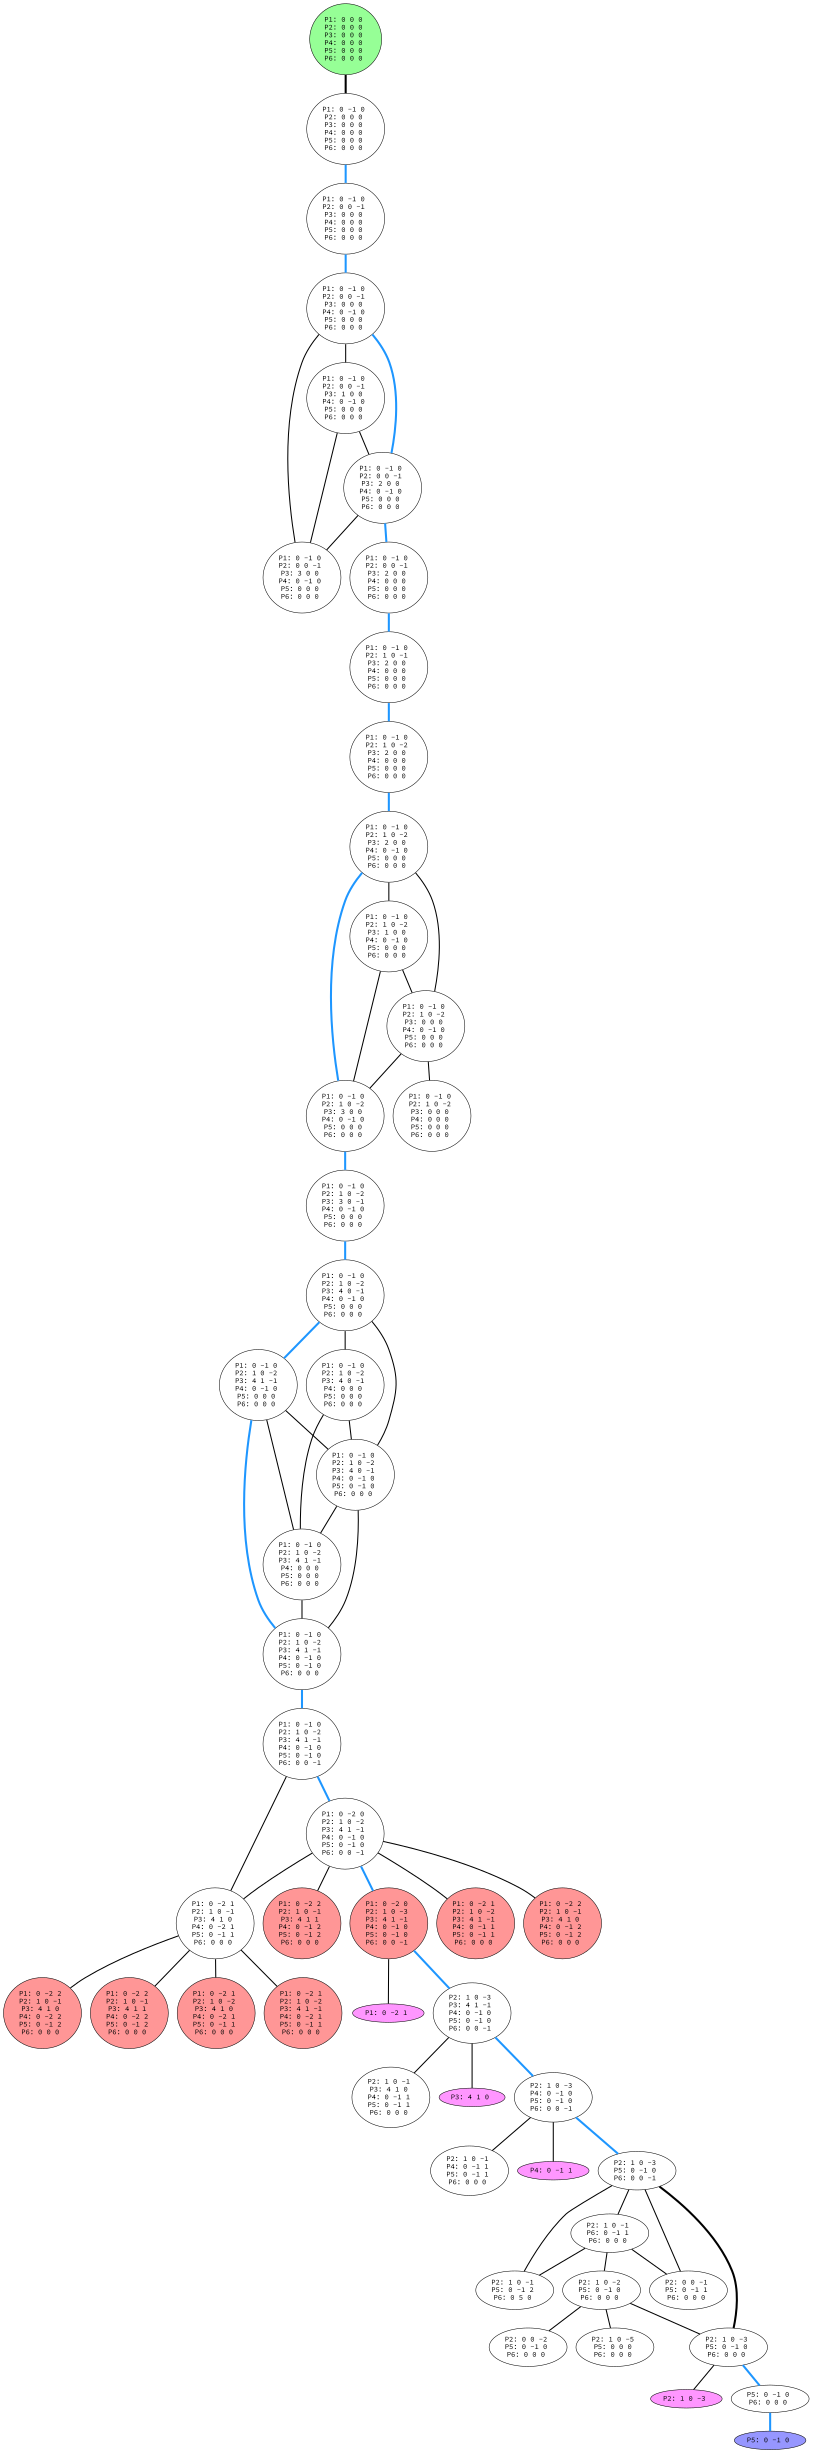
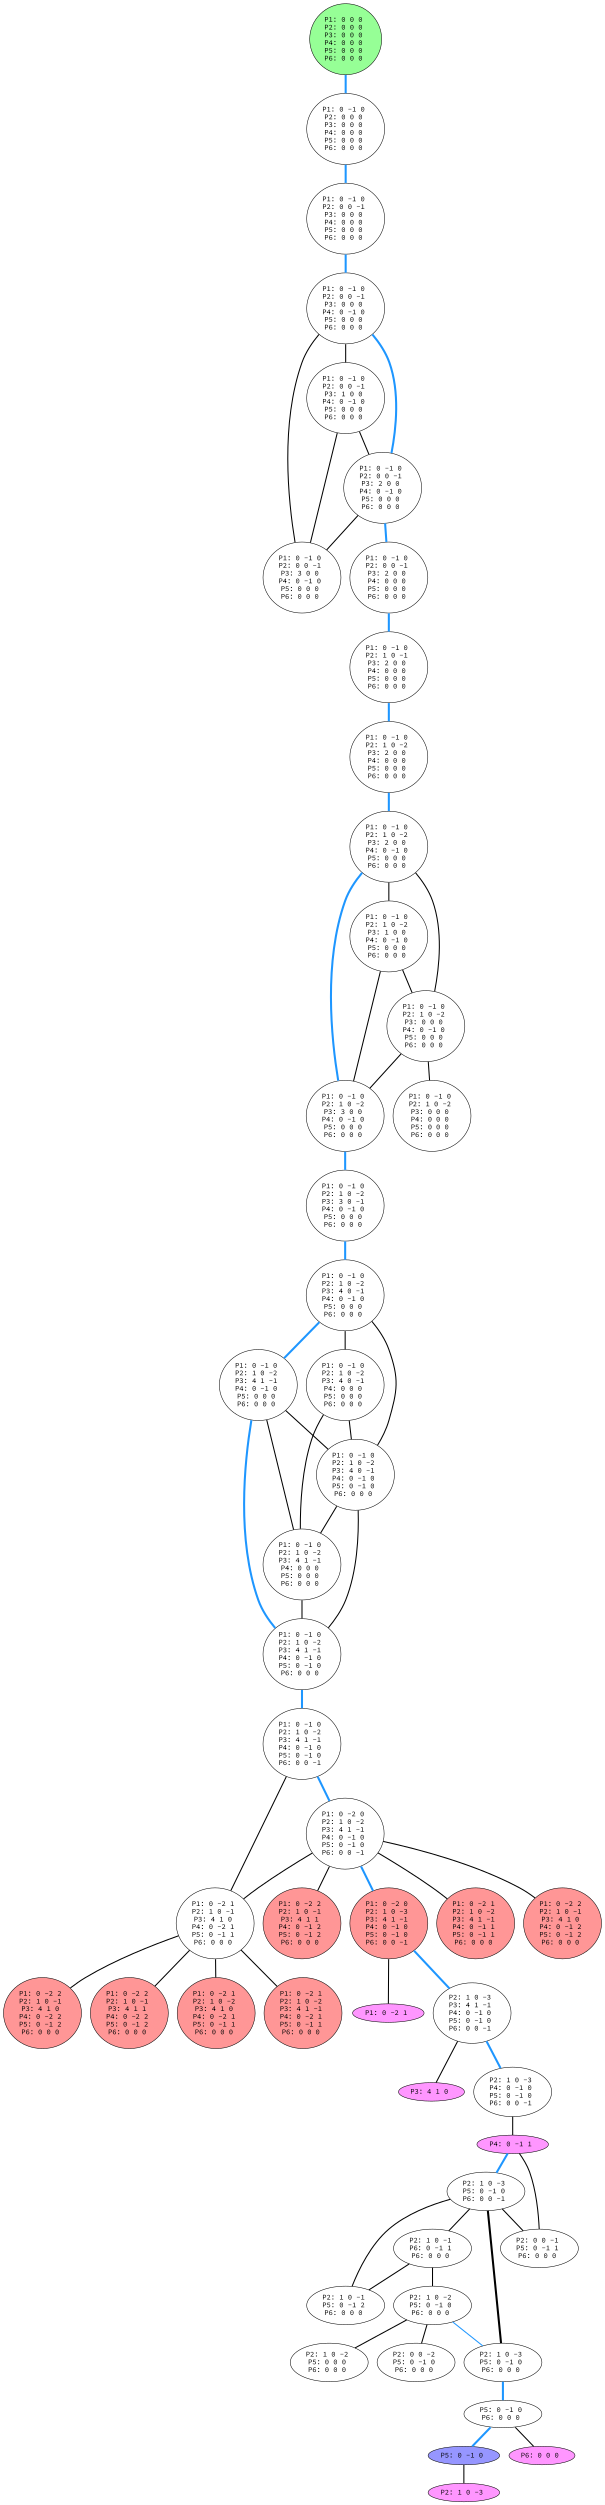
edge "P1: 0 0 0 P2: 0 0 0 P3: 0 0 0 P4: 0 0 0 P5: 0 0 0 P6: 0 0 0" -- "P1: 0 -1 0 P2: 0 0 0 P3: 0 0 0 P4: 0 0 0 P5: 0 0 0 P6: 0 0 0": color black -> #1e96ff
node "P2: 1 0 -1 P3: 4 1 0 P4: 0 -1 1 P5: 0 -1 1 P6: 0 0 0": removed
edge "P2: 1 0 -3 P4: 0 -1 0 P5: 0 -1 0 P6: 0 0 -1" -- "P2: 1 0 -3 P5: 0 -1 0 P6: 0 0 -1": now "P4: 0 -1 1" -- "P2: 1 0 -3 P5: 0 -1 0 P6: 0 0 -1"
node "P2: 1 0 -1 P4: 0 -1 1 P5: 0 -1 1 P6: 0 0 0": removed
edge "P2: 1 0 -1 P6: 0 -1 1 P6: 0 0 0" -- "P2: 0 0 -1 P5: 0 -1 1 P6: 0 0 0": now "P4: 0 -1 1" -- "P2: 0 0 -1 P5: 0 -1 1 P6: 0 0 0"
node "P2: 1 0 -1 P5: 0 -1 2 P6: 0 5 0": label "P2: 1 0 -1 P5: 0 -1 2 P6: 0 5 0" -> "P2: 1 0 -1 P5: 0 -1 2 P6: 0 0 0"
edge "P2: 1 0 -2 P5: 0 -1 0 P6: 0 0 0" -- "P2: 1 0 -3 P5: 0 -1 0 P6: 0 0 0": color black -> #1e96ff
node "P2: 1 0 -5 P5: 0 0 0 P6: 0 0 0": label "P2: 1 0 -5 P5: 0 0 0 P6: 0 0 0" -> "P2: 1 0 -2 P5: 0 0 0 P6: 0 0 0"
edge "P2: 1 0 -3 P5: 0 -1 0 P6: 0 0 0" -- "P2: 1 0 -3": now "P5: 0 -1 0" -- "P2: 1 0 -3"
node "P6: 0 0 0": added
